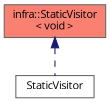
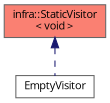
node "StaticVisitor": label "StaticVisitor" -> "EmptyVisitor"
